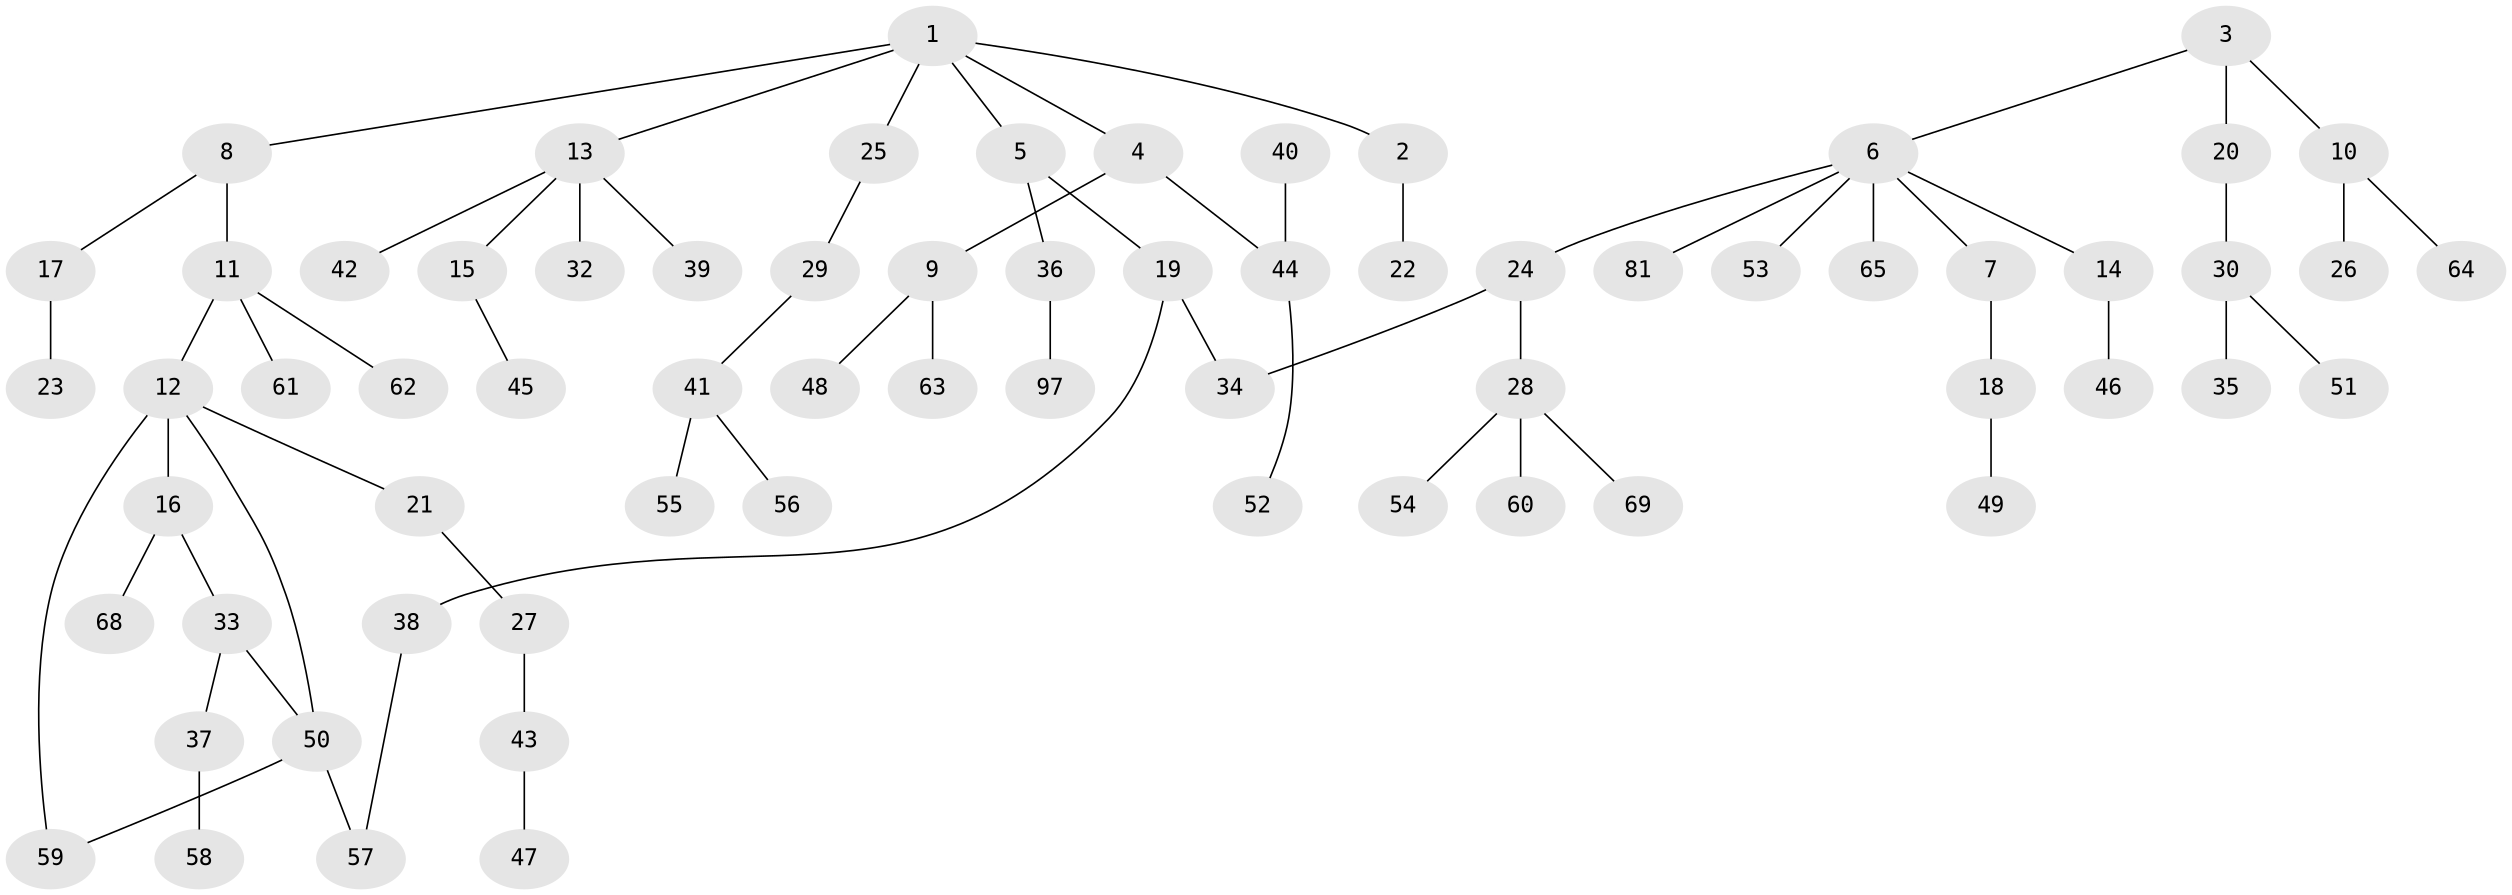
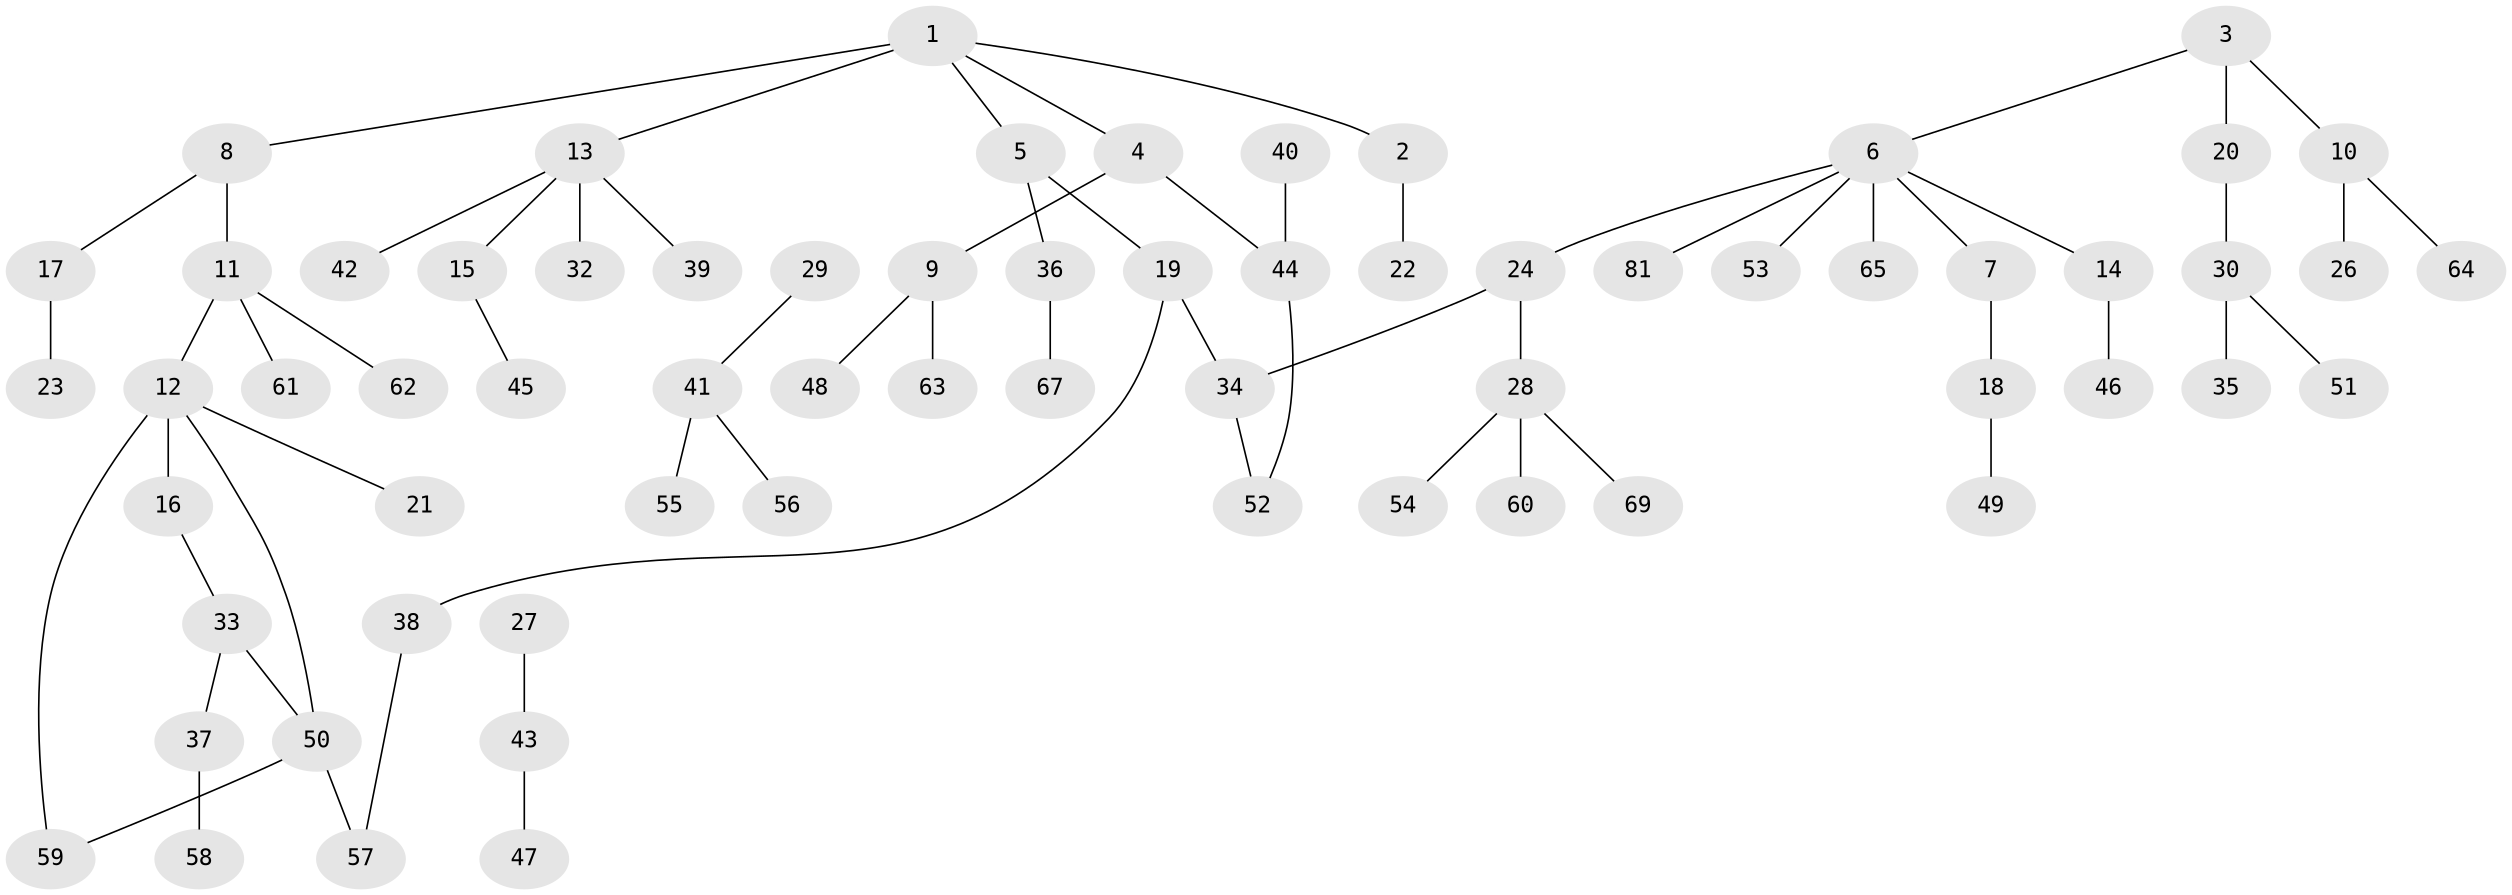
node "25": removed
node "97": label "97" -> "67"
edge "34" -- "52": added
edge "21" -- "27": removed
node "68": removed
